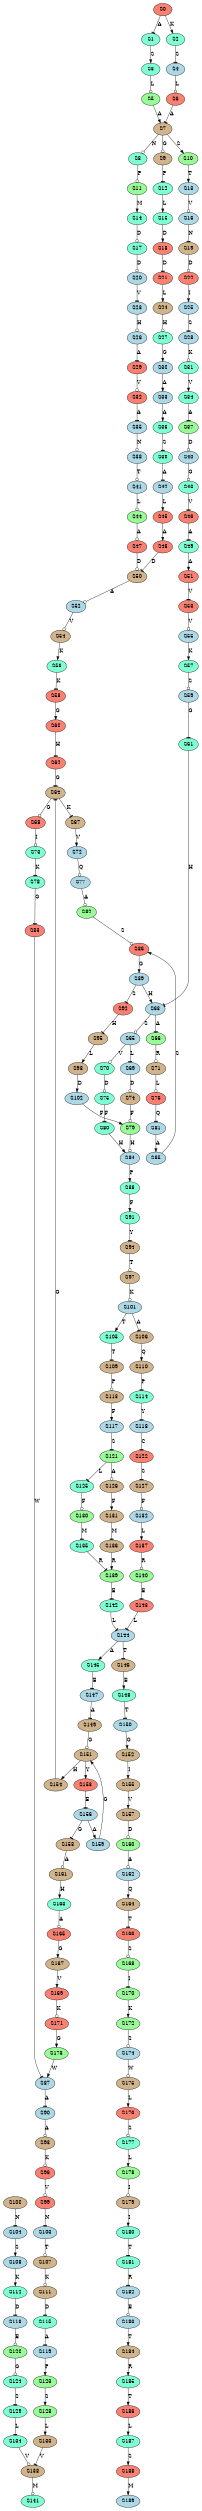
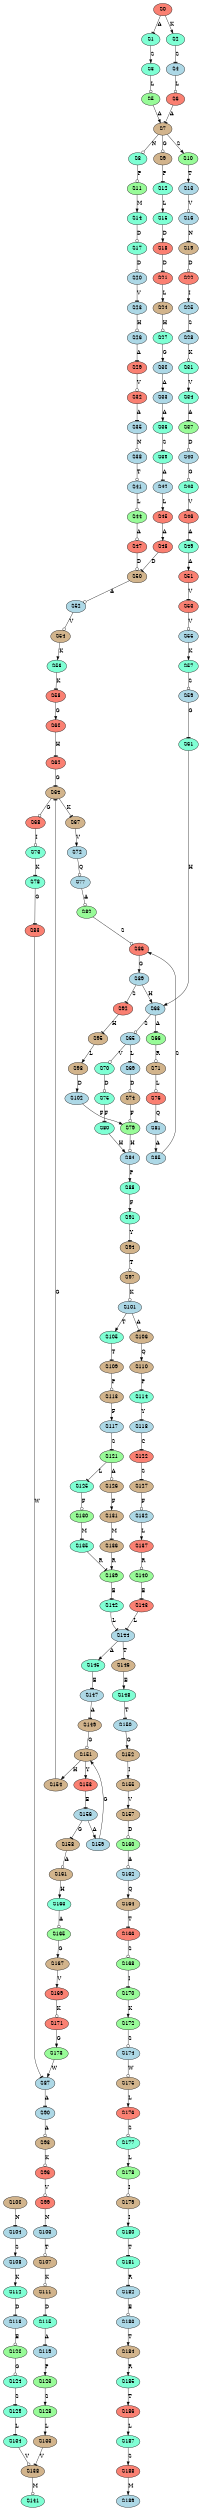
edge "S61" -> "S63": arrowhead tee -> normal
node "S165": fillcolor salmon -> palegreen
